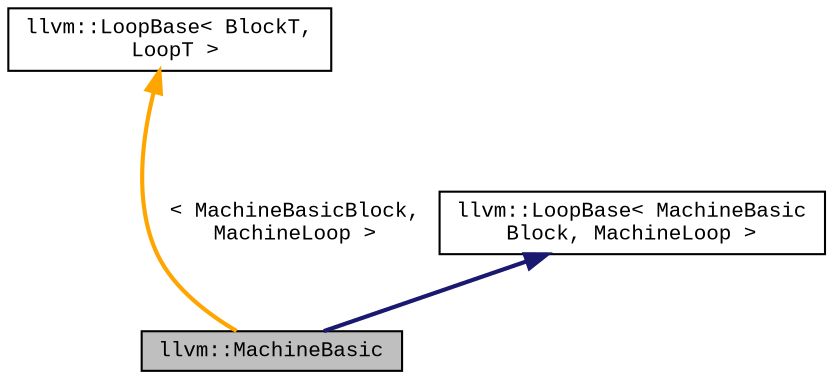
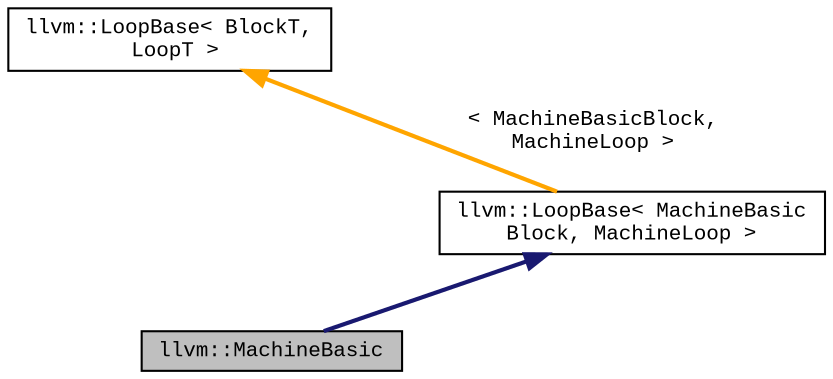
edge "llvm::MachineBasic" -> "llvm::LoopBase< BlockT, LoopT >": now "llvm::LoopBase< MachineBasic Block, MachineLoop >" -> "llvm::LoopBase< BlockT, LoopT >"
